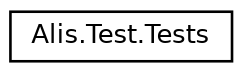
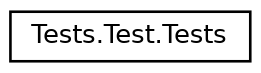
node "Alis.Test.Tests": label "Alis.Test.Tests" -> "Tests.Test.Tests"
